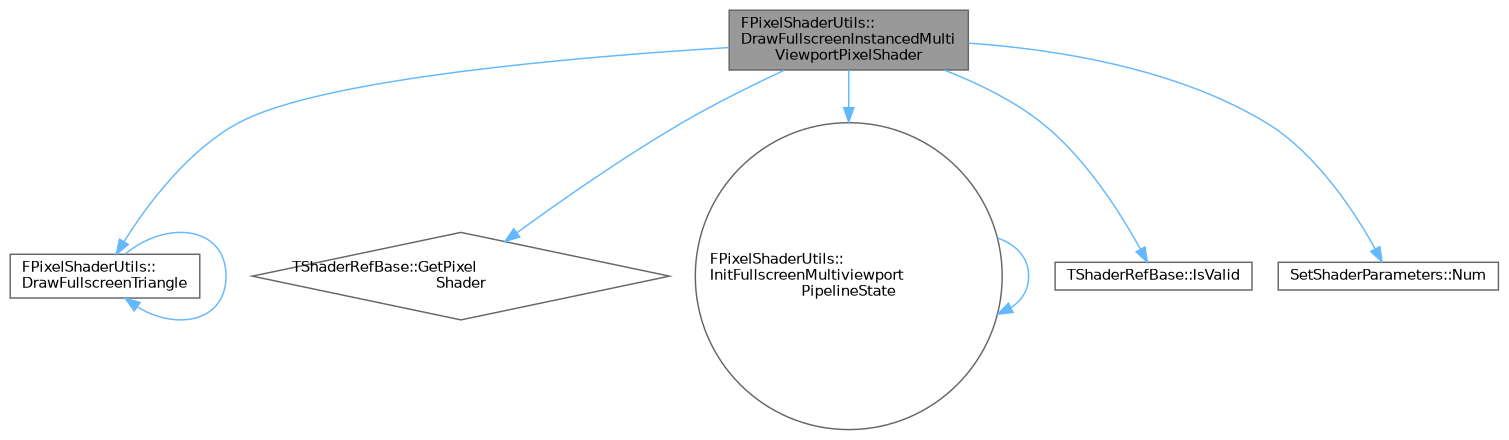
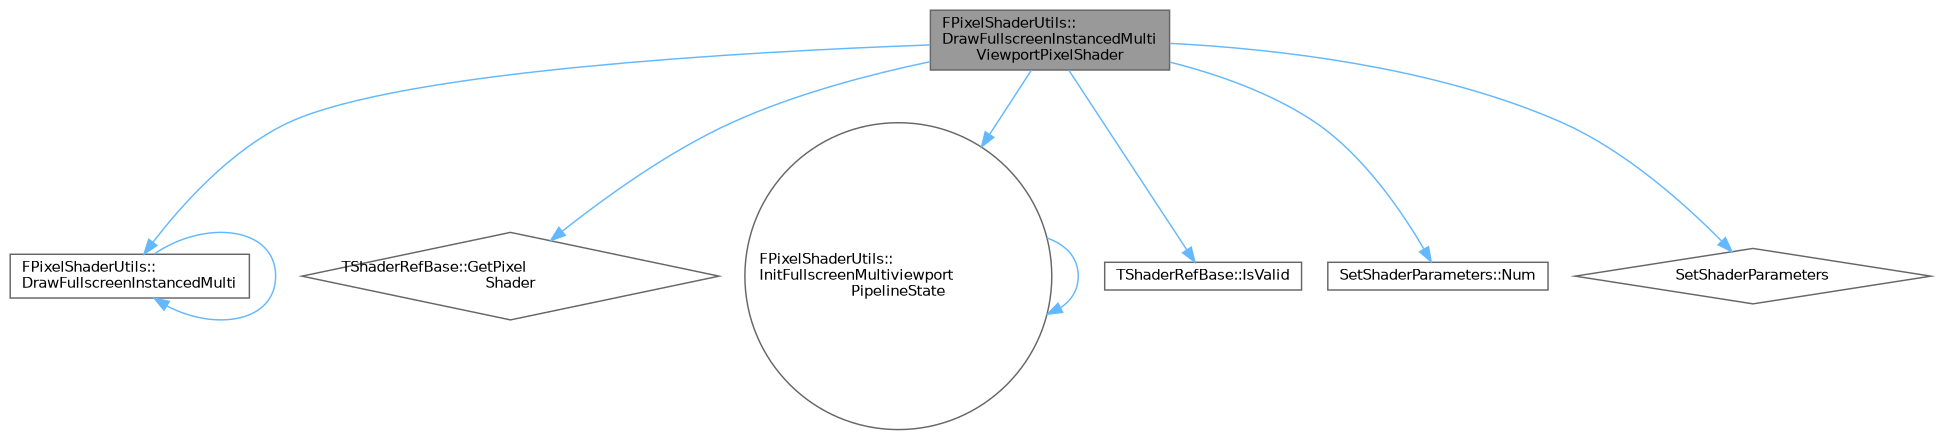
node "FPixelShaderUtils:: DrawFullscreenTriangle": label "FPixelShaderUtils:: DrawFullscreenTriangle" -> "FPixelShaderUtils:: DrawFullscreenInstancedMulti"
node "SetShaderParameters": added
